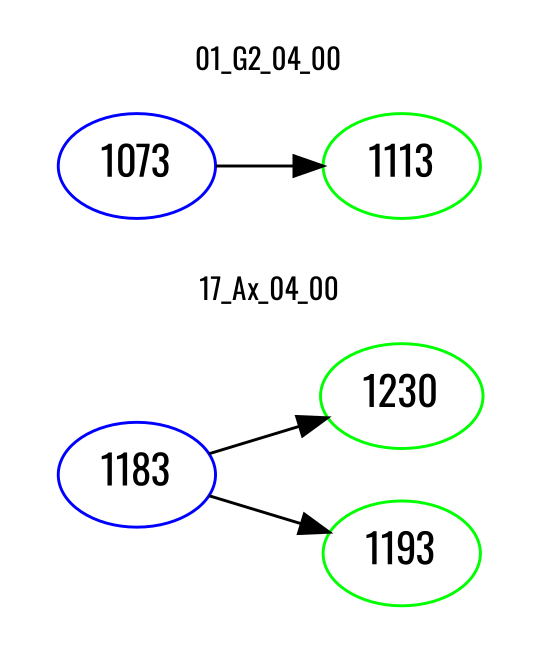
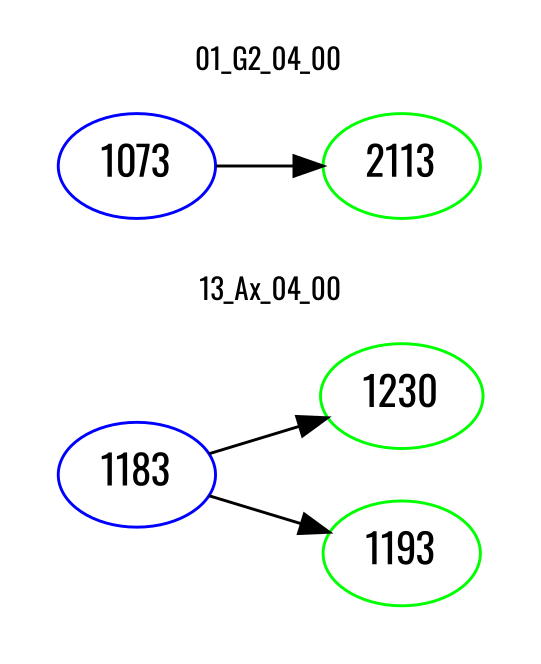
node "1113": label "1113" -> "2113"
cluster "17_Ax_04_00": label "17_Ax_04_00" -> "13_Ax_04_00"
